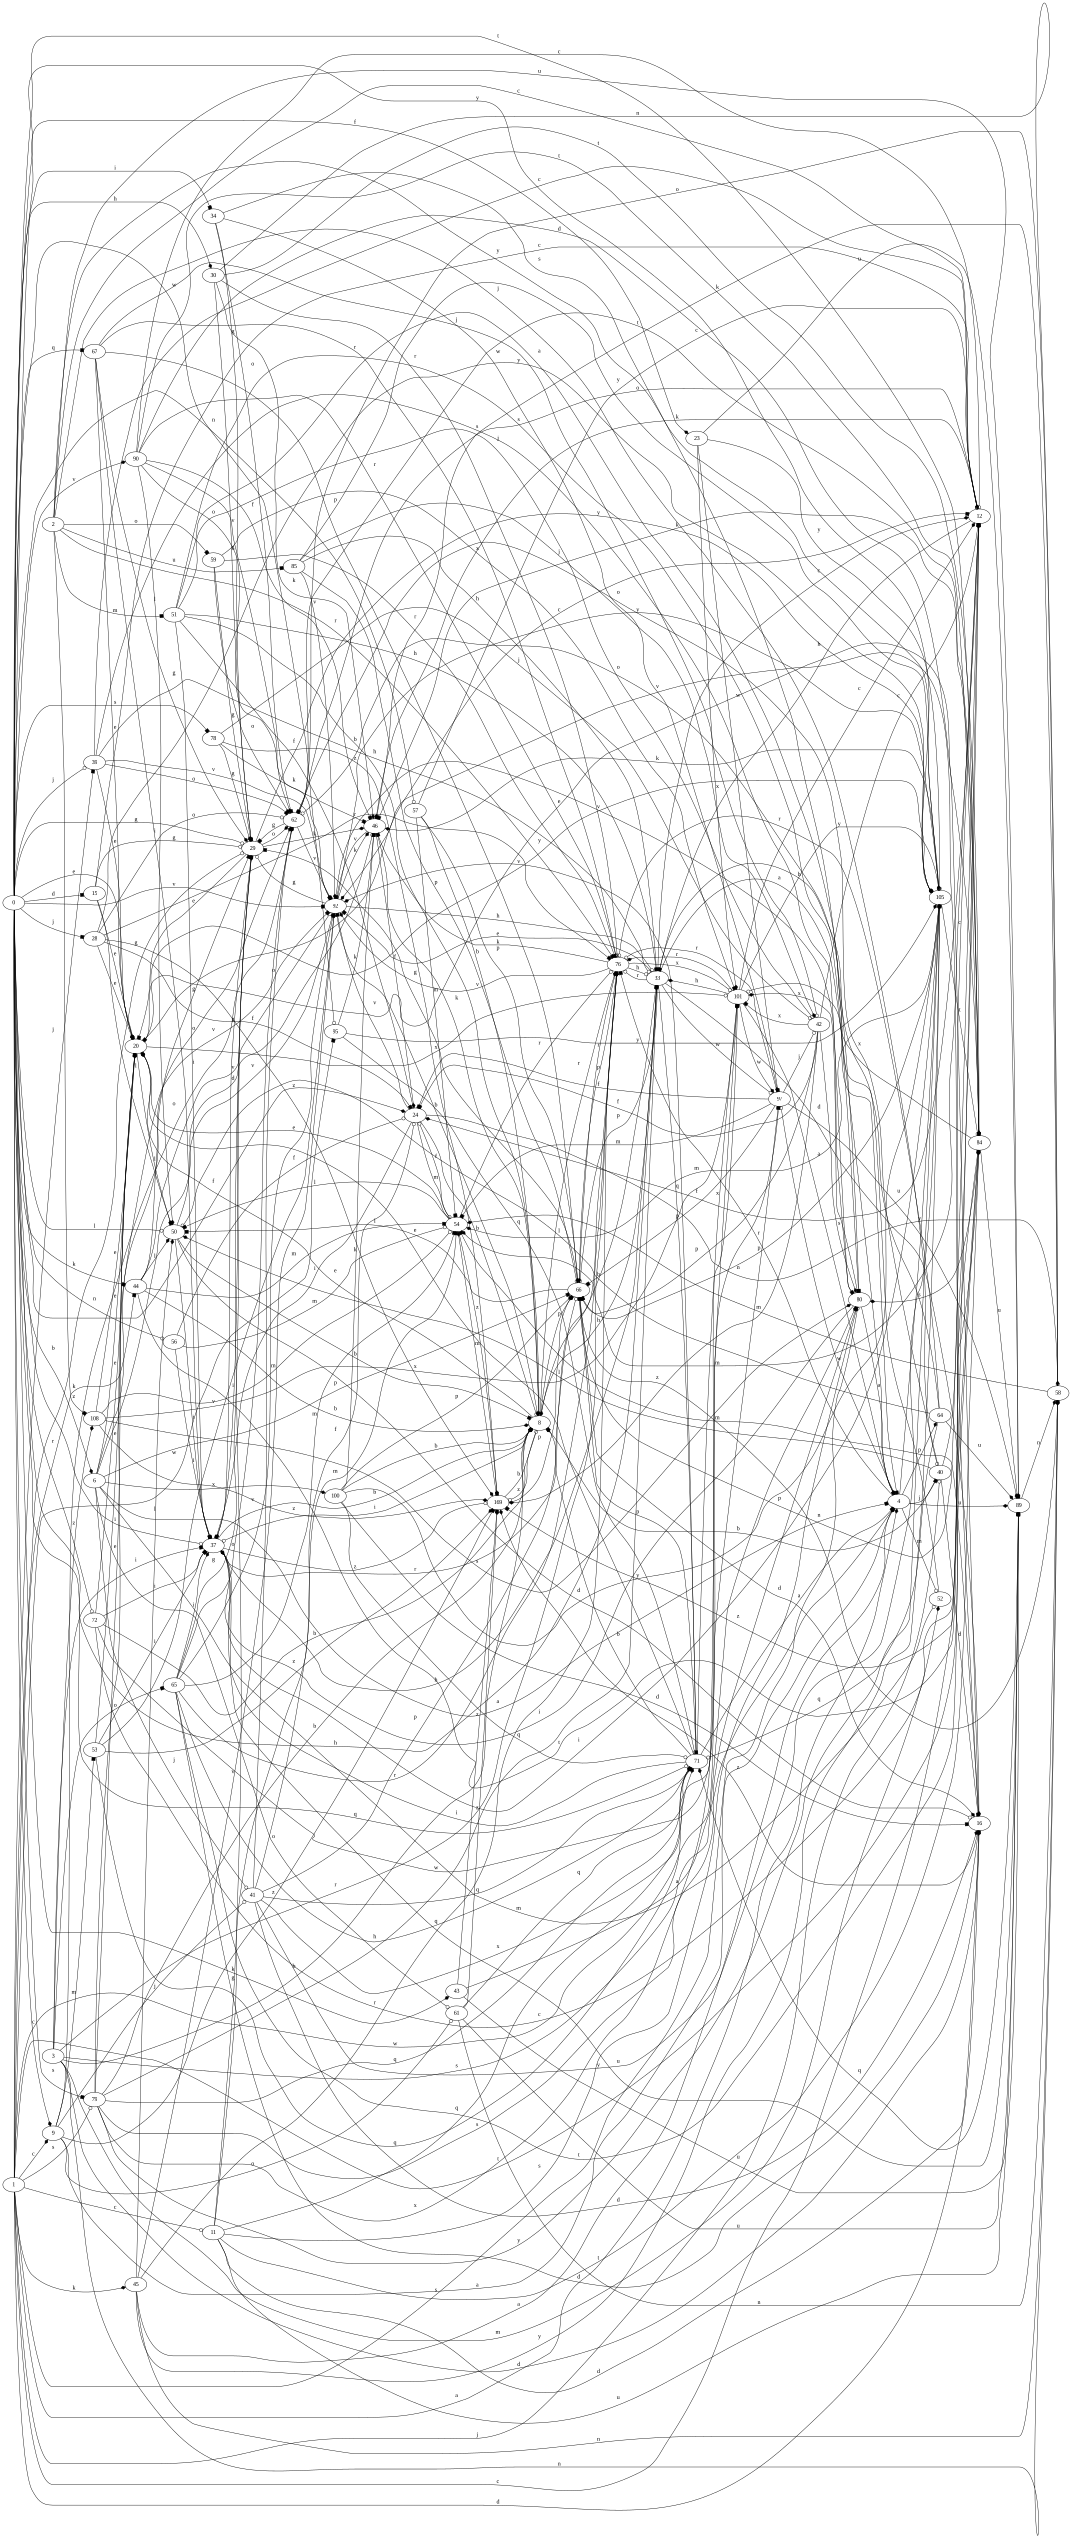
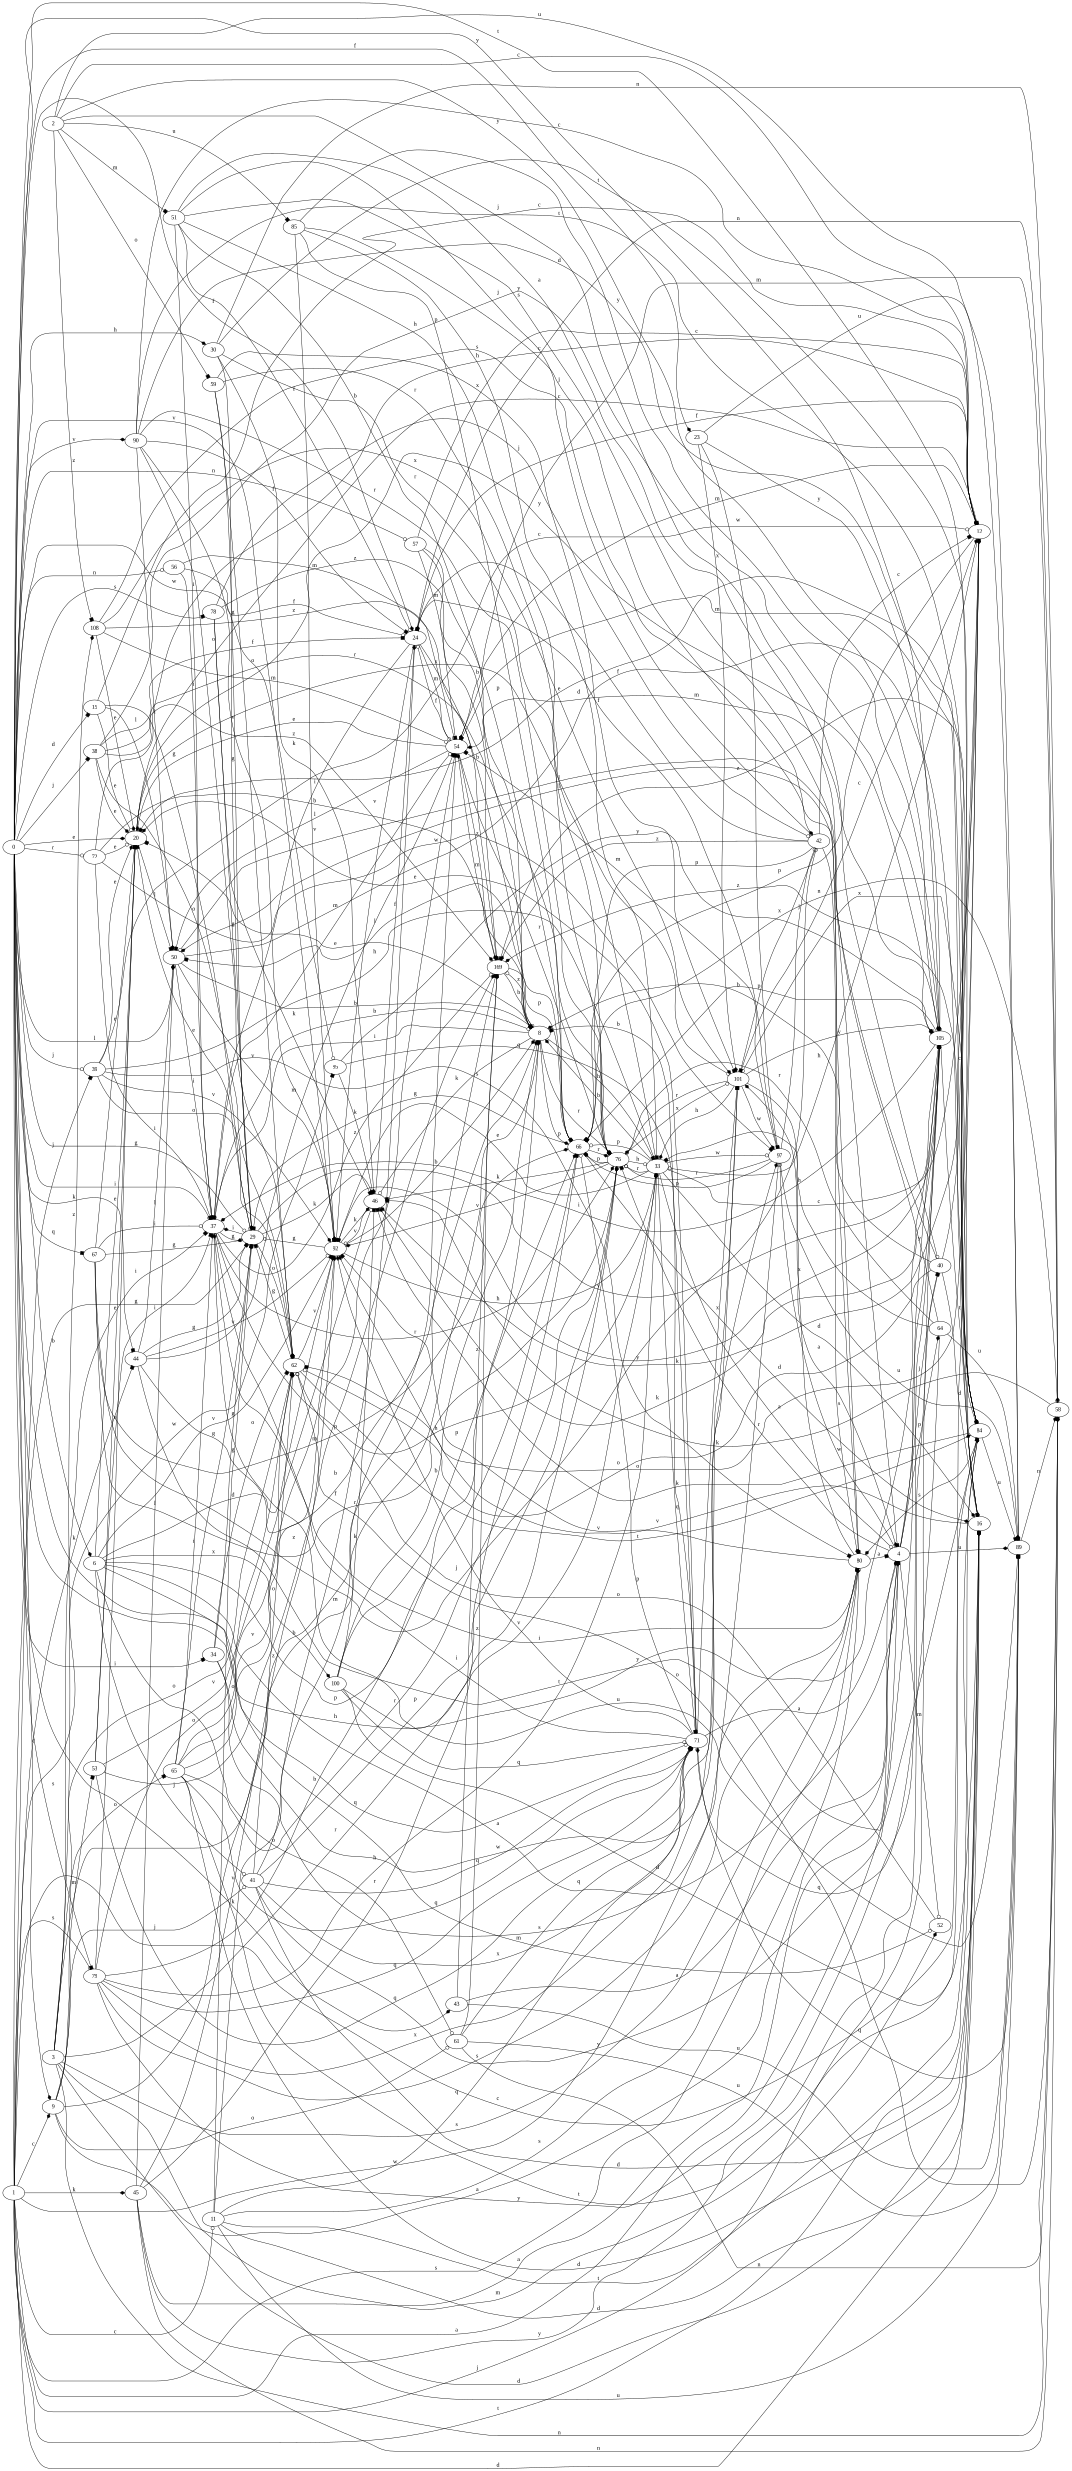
edge "90" -> "46": now "90" -> "24"
edge "2" -> "76": removed, label "r"
node "28": label "28" -> "38"
edge "37" -> "54": added, label "m"
